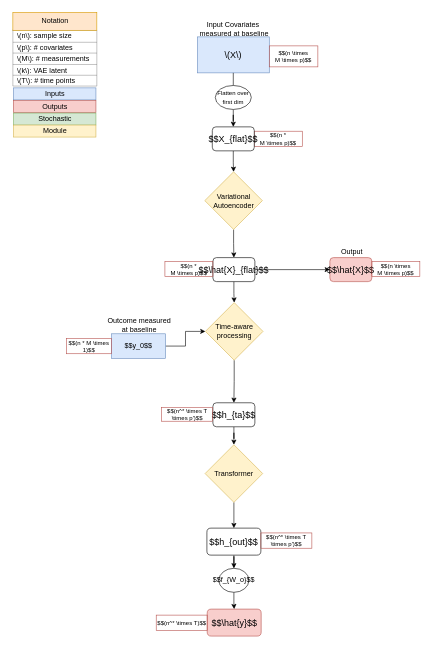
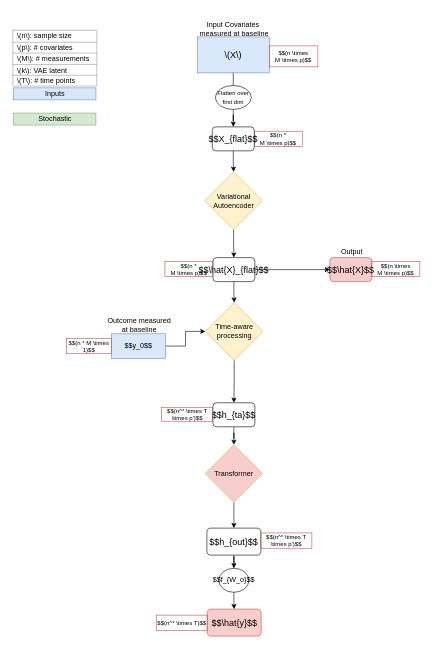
node "Notation": removed
node "Outputs": removed
node "Module": removed
node "Transformer": fillcolor #fff2cc -> #f8cecc
